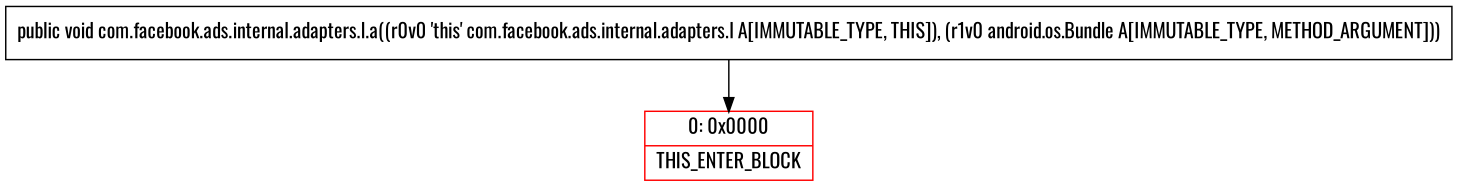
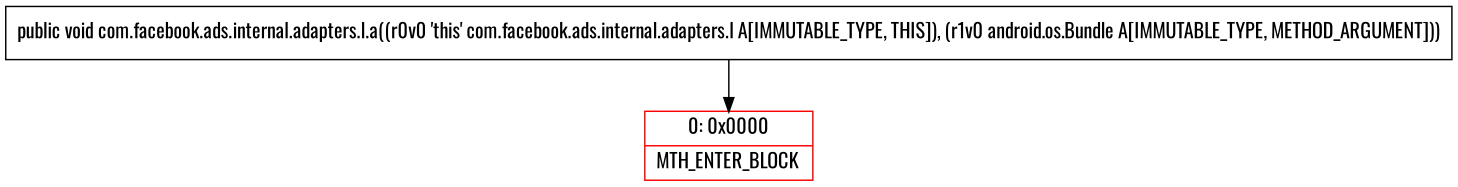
node "0: 0x0000": text "THIS_ENTER_BLOCK" -> "MTH_ENTER_BLOCK"
